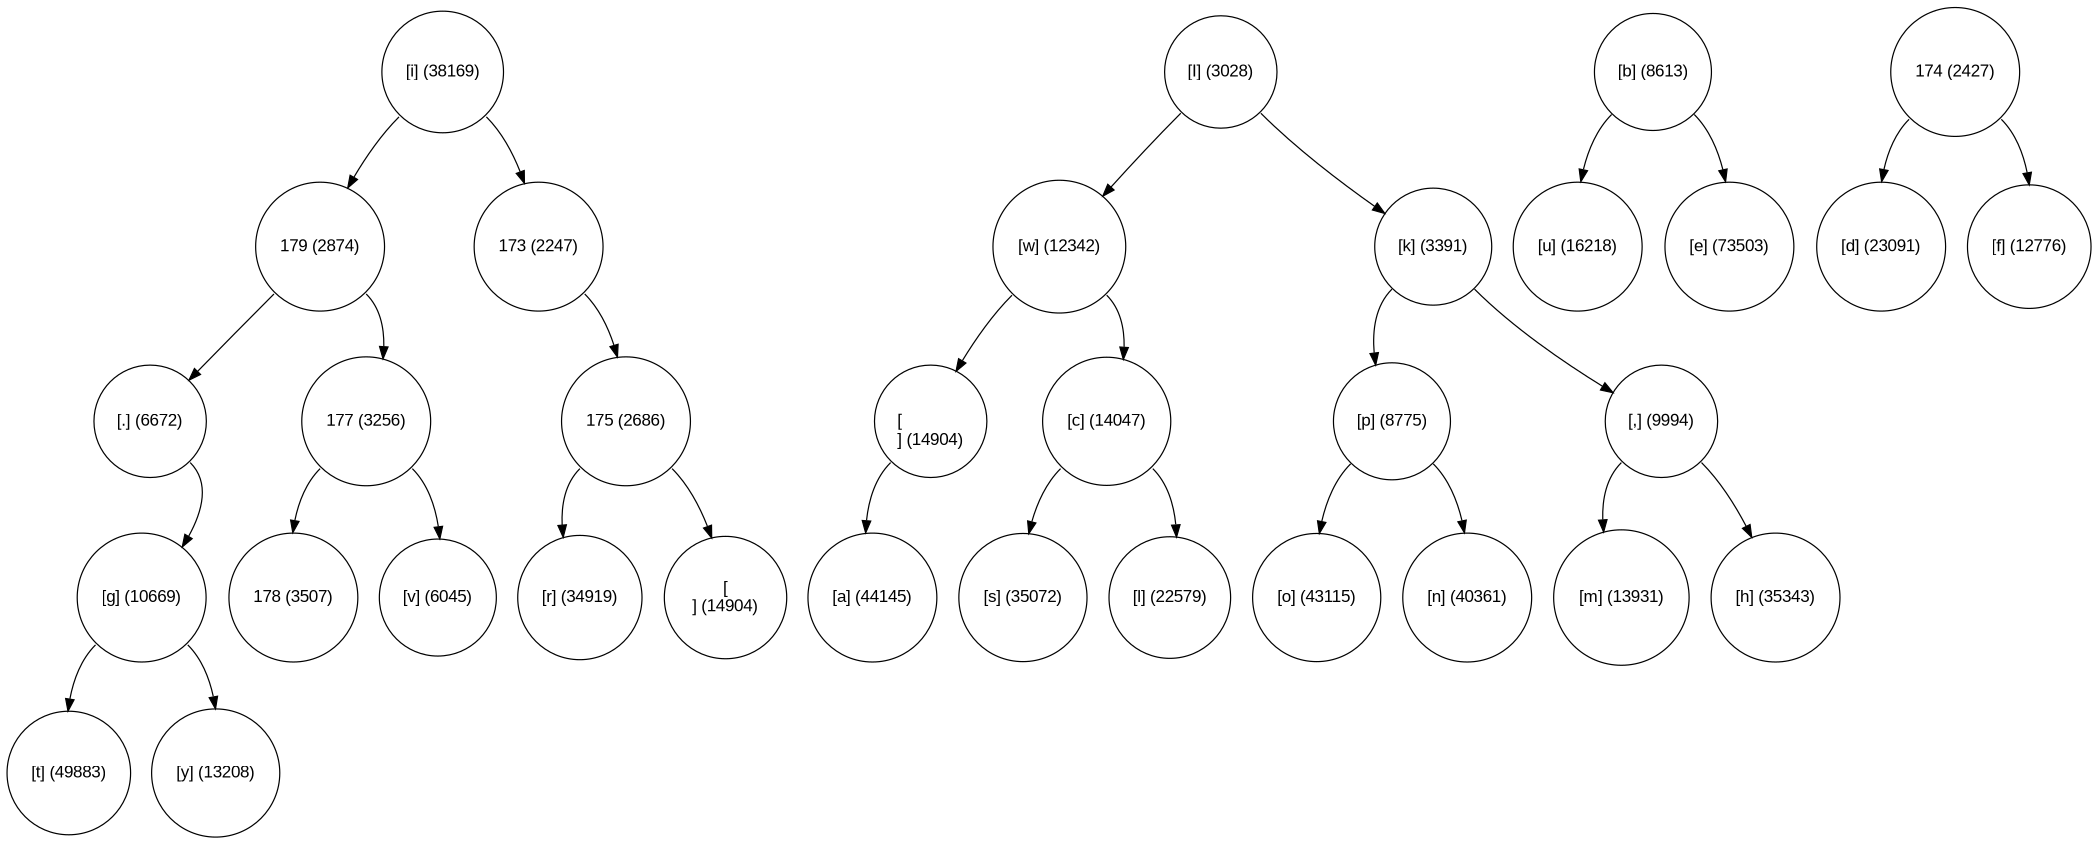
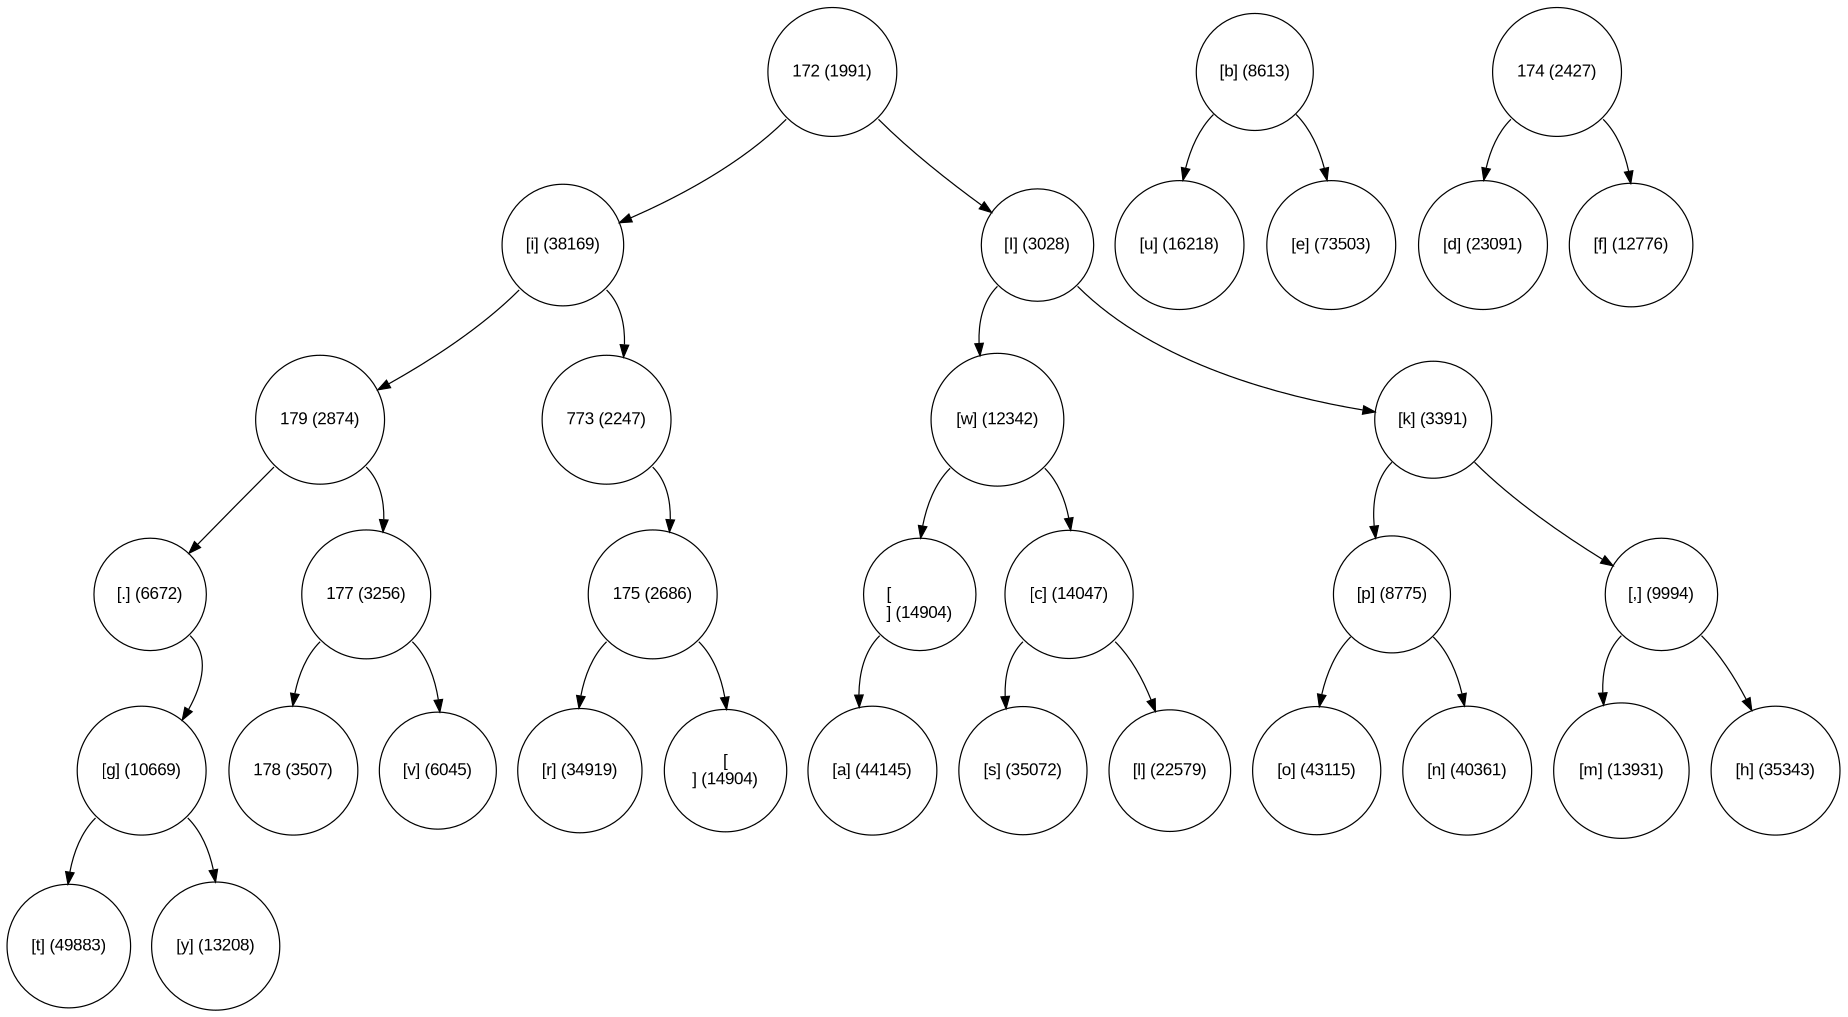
node "172 (1991)": added
node "173 (2247)": label "173 (2247)" -> "773 (2247)"
